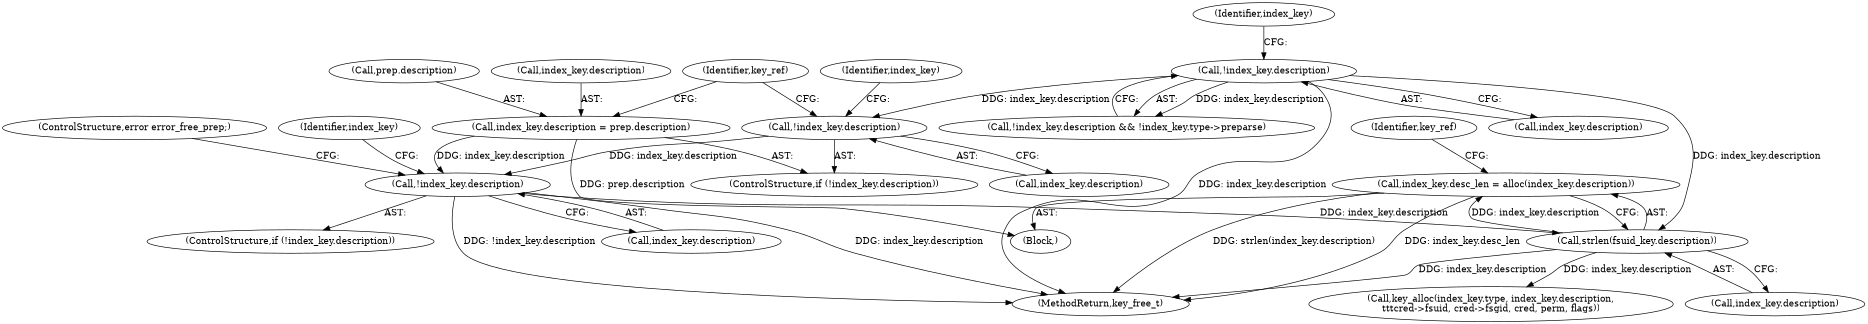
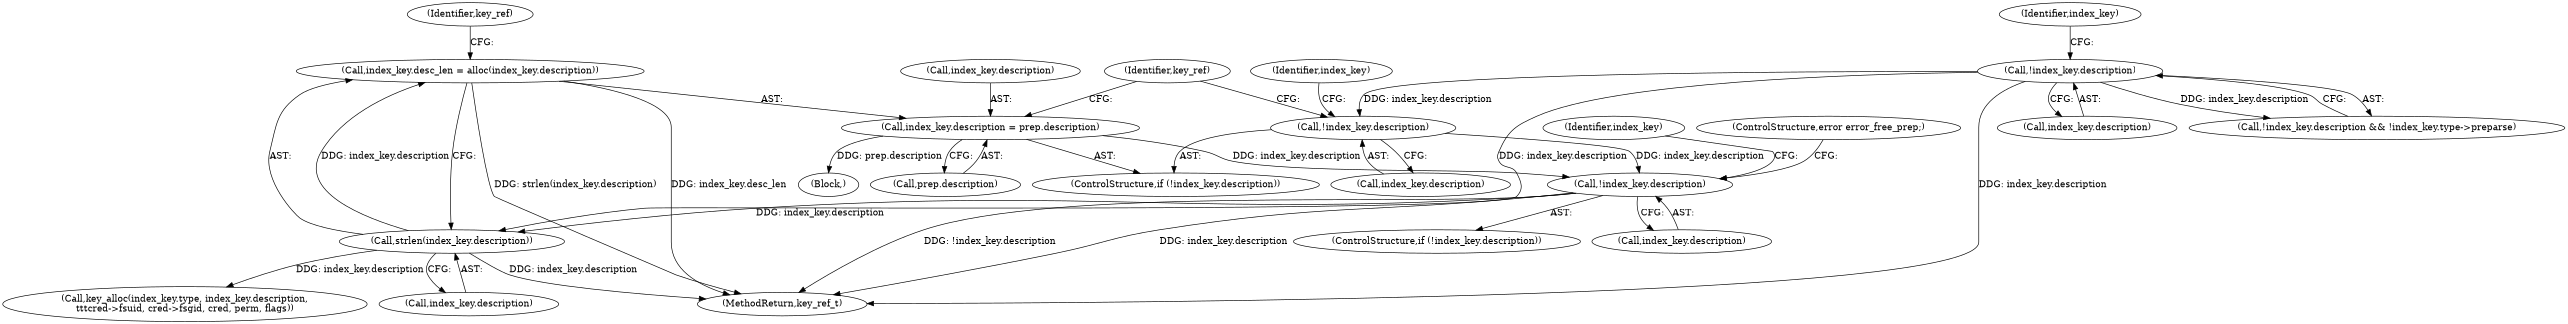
edge "(Call,index_key.description = prep.description)" -> "(Call,prep.description)": added, label "CFG:"
edge "(Call,index_key.desc_len = alloc(index_key.description))" -> "(Block,)": now "(Call,index_key.desc_len = alloc(index_key.description))" -> "(Call,index_key.description = prep.description)"
node "(Call,strlen(fsuid_key.description))": label "(Call,strlen(fsuid_key.description))" -> "(Call,strlen(index_key.description))"
node "(MethodReturn,key_free_t)": label "(MethodReturn,key_free_t)" -> "(MethodReturn,key_ref_t)"
